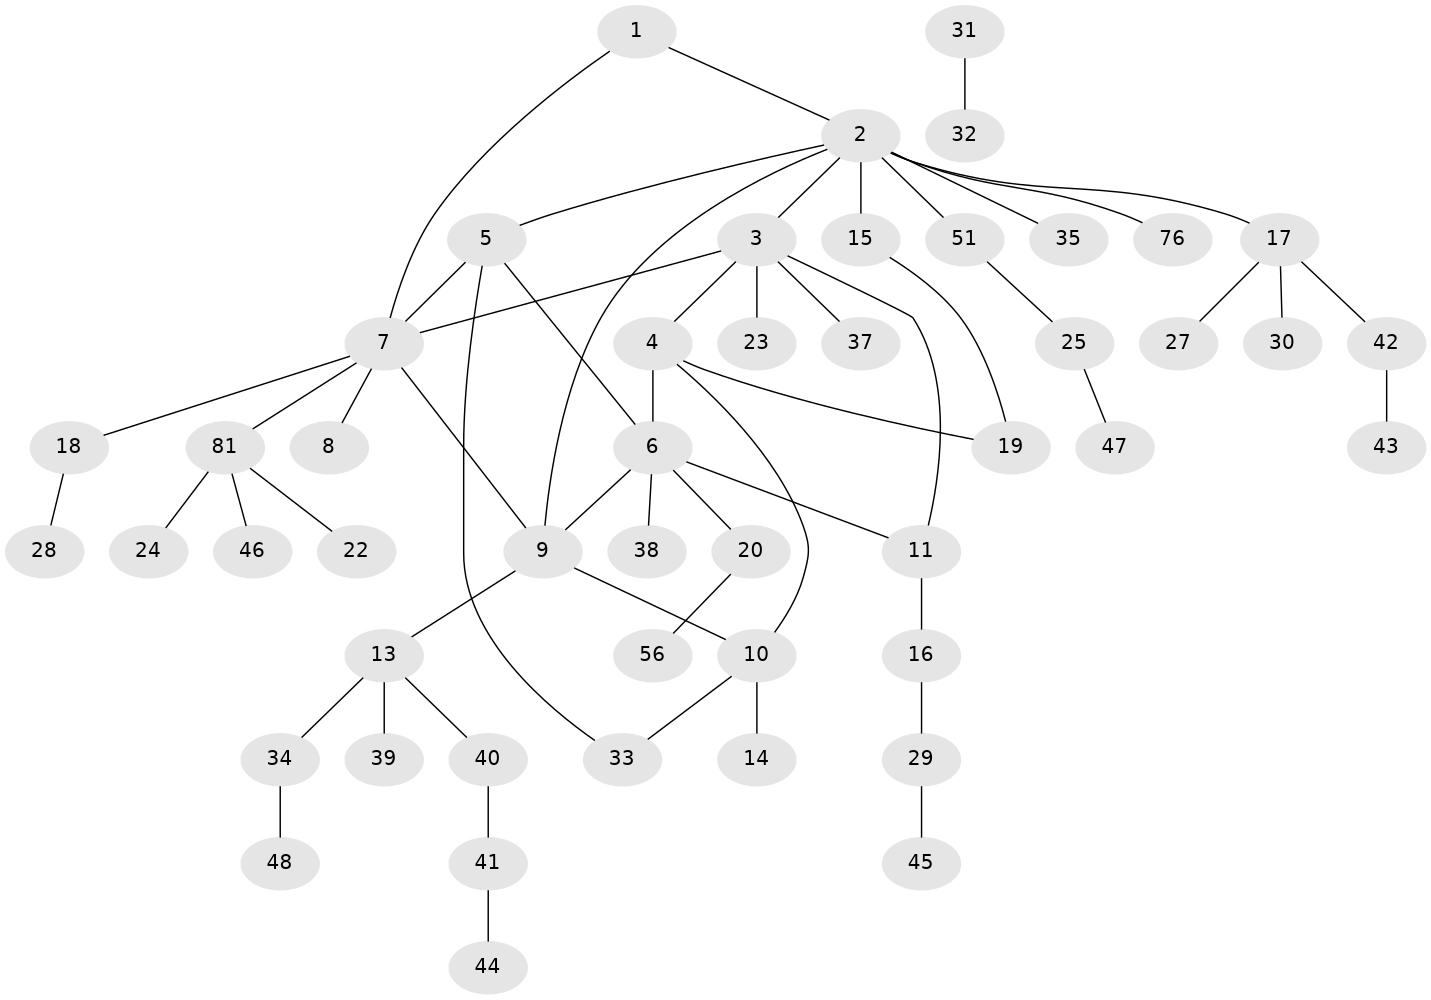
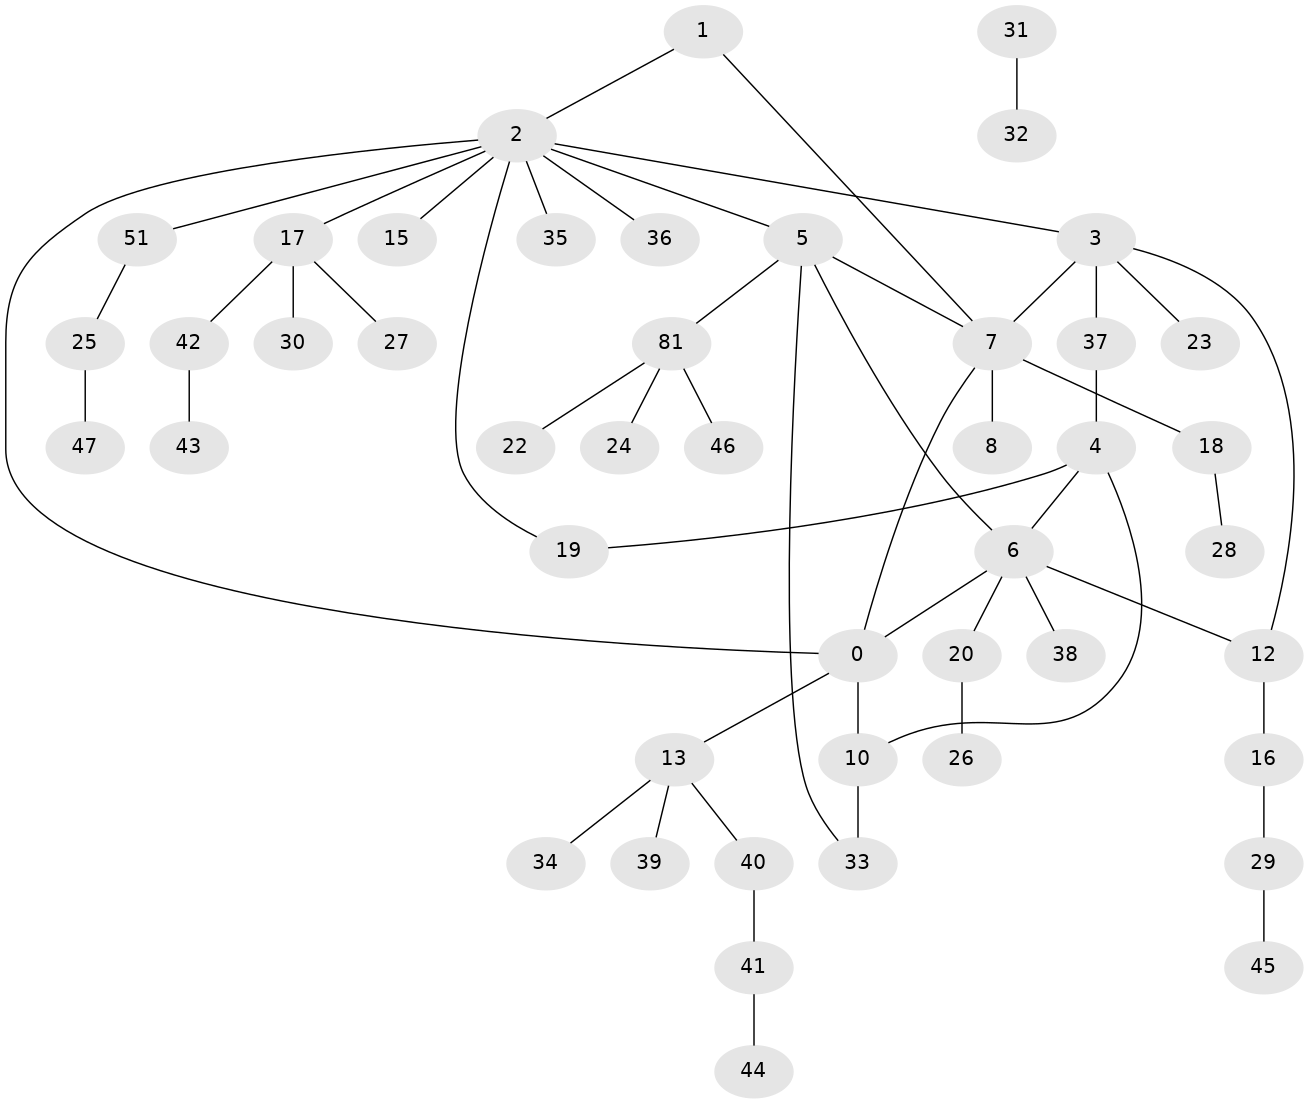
node "76": label "76" -> "36"
edge "3" -- "4": now "37" -- "4"
edge "15" -- "19": now "2" -- "19"
edge "7" -- "81": now "5" -- "81"
node "9": label "9" -> "0"
node "11": label "11" -> "12"
node "56": label "56" -> "26"
node "14": removed
node "48": removed
